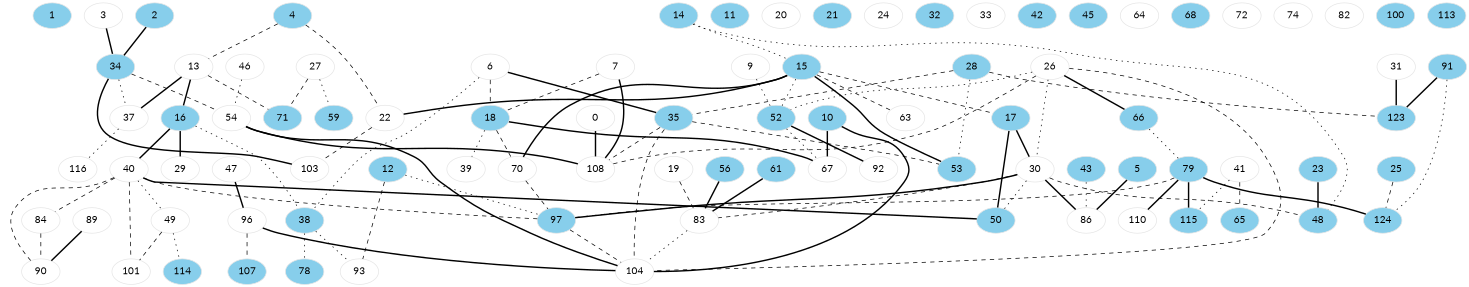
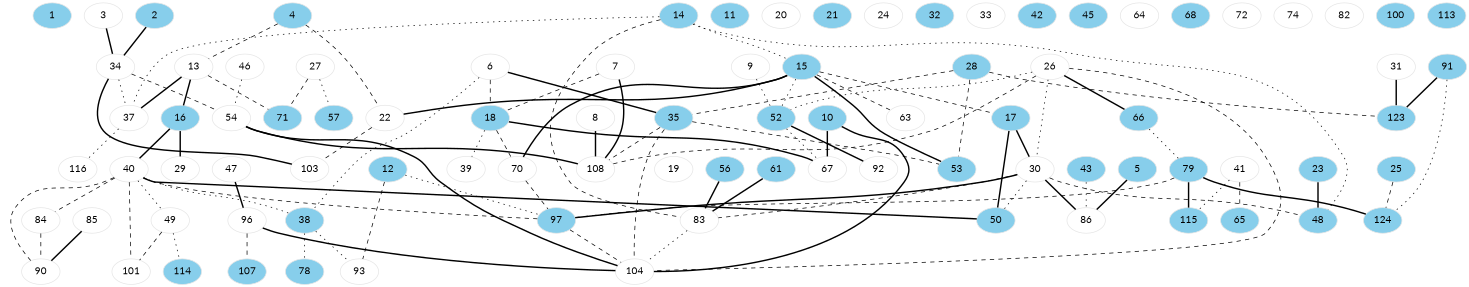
edge "14" -- "37": added
node "34": fillcolor skyblue -> white
node "59": label "59" -> "57"
node "0": label "0" -> "8"
edge "28" -- "53": style dotted -> dashed
edge "16" -- "38": now "40" -- "38"
edge "19" -- "83": now "14" -- "83"
node "89": label "89" -> "85"
node "110": removed
